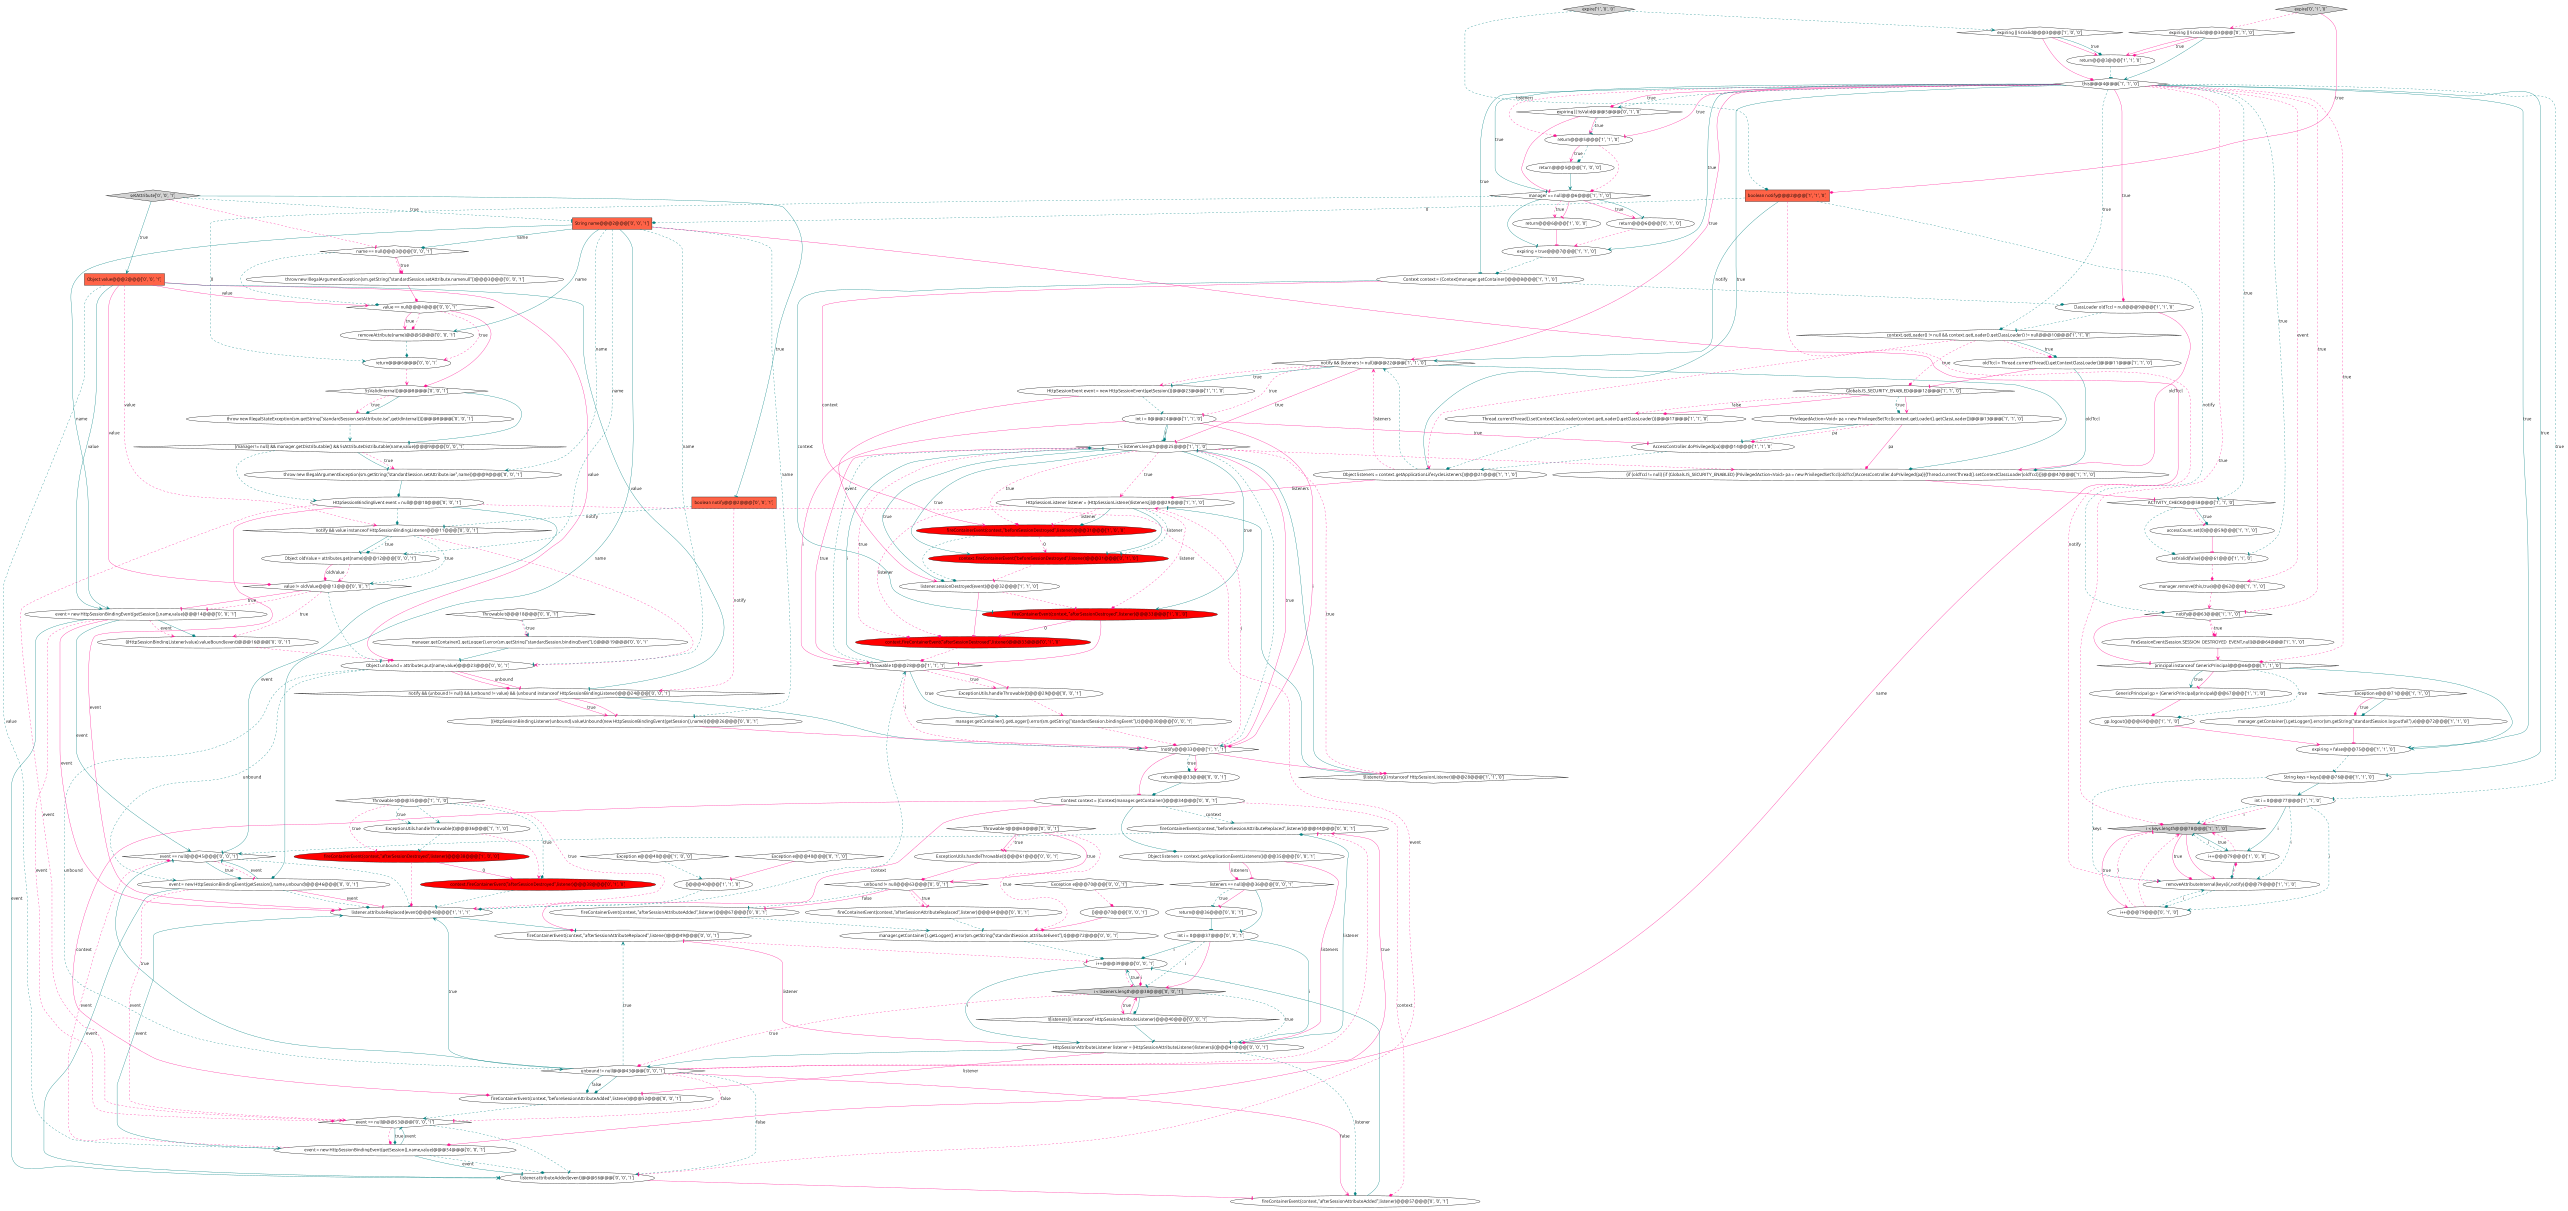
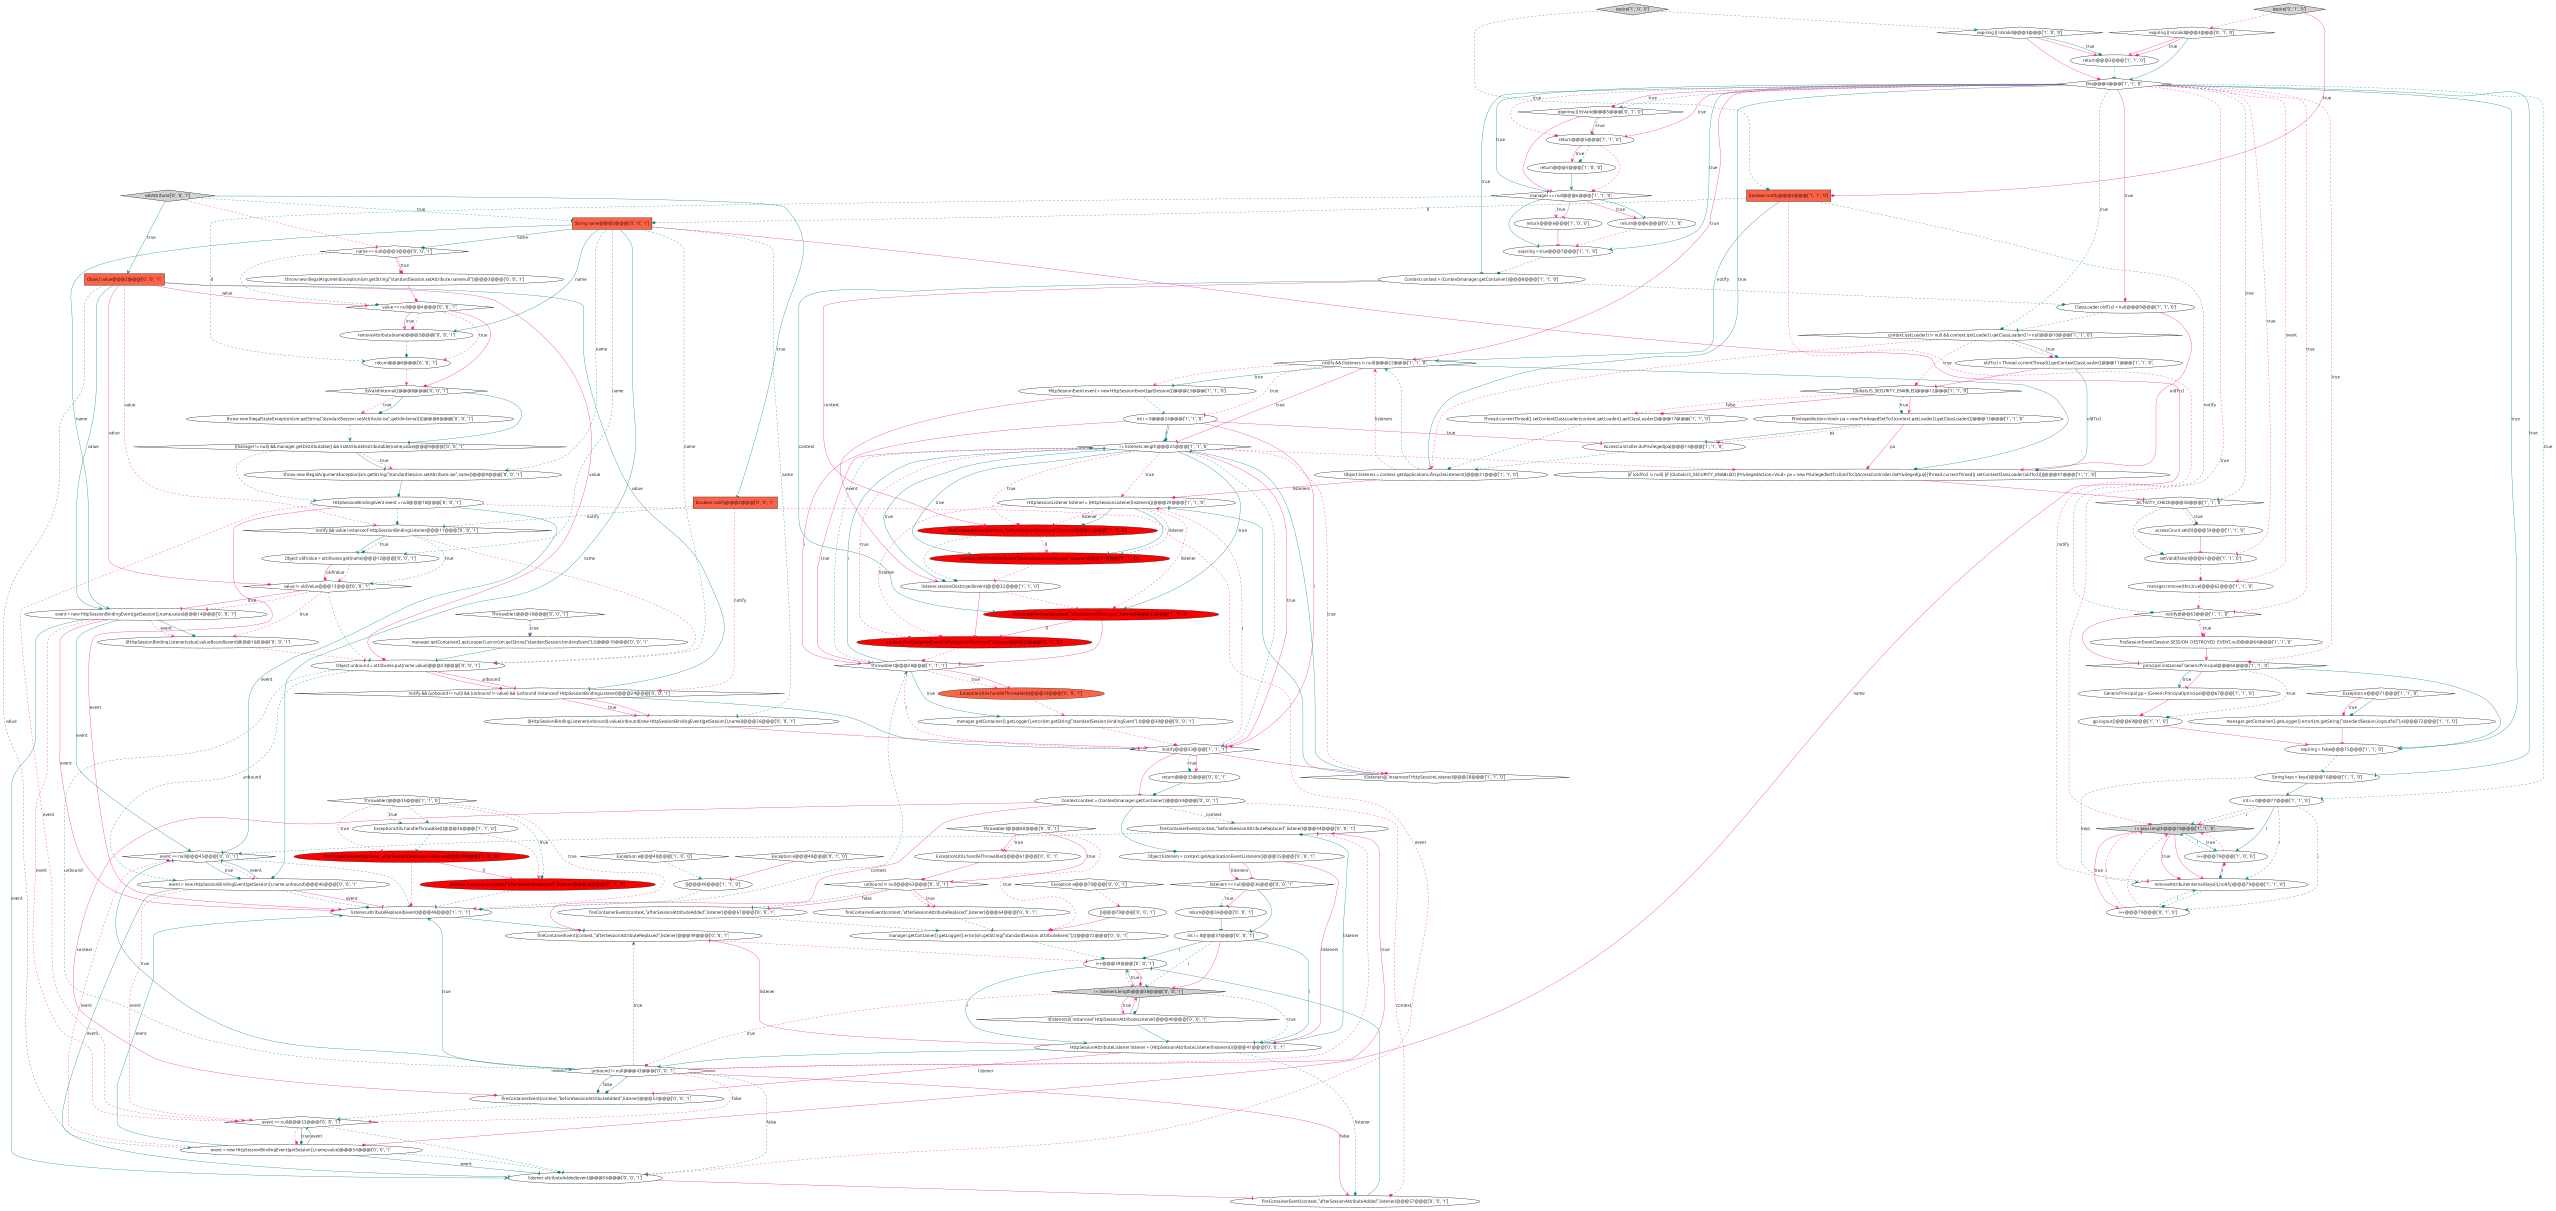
edge "expire['1', '0', '0']" -> "boolean notify@@@2@@@['1', '1', '0']": label "listeners" -> "true"
edge "this@@@4@@@['1', '1', '0']" -> "setValid(false)@@@61@@@['1', '1', '0']": color teal -> deeppink
node "ExceptionUtils.handleThrowable(t)@@@29@@@['0', '0', '1']": fillcolor white -> tomato
edge "Exception e@@@70@@@['0', '0', '1']" -> "{}@@@70@@@['0', '0', '1']": arrowhead diamond -> vee
